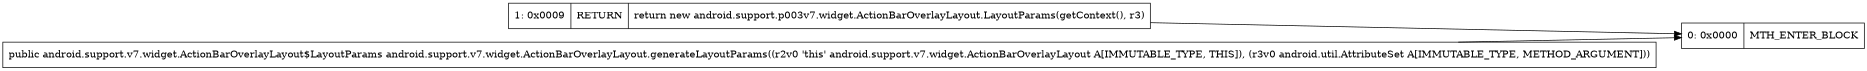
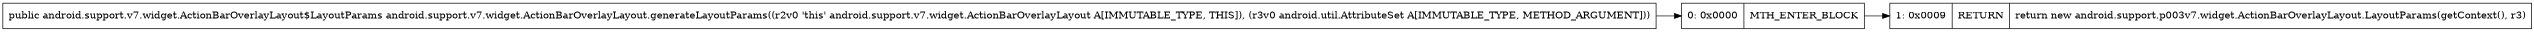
edge "1: 0x0009" -> "0: 0x0000": reversed
